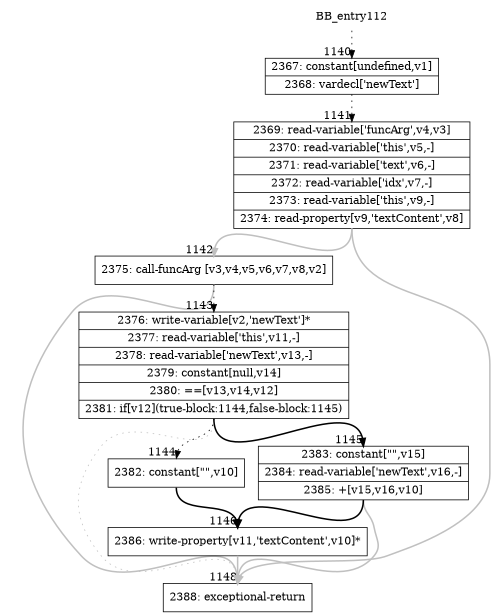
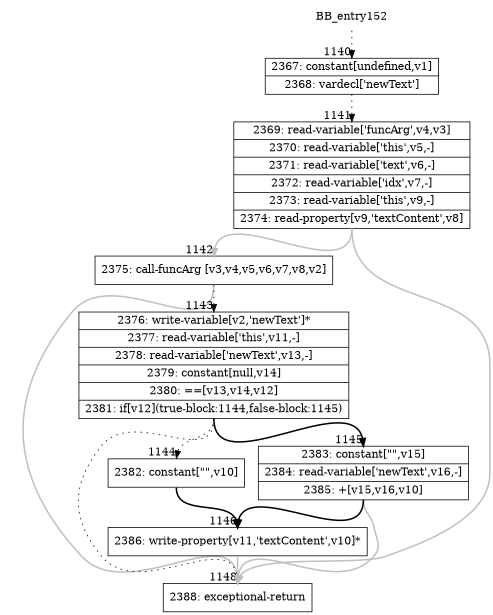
node "BB_entry112": label "BB_entry112" -> "BB_entry152"
edge "2376: write-variable[v2,'newText']*" -> "2388: exceptional-return": color gray -> black
